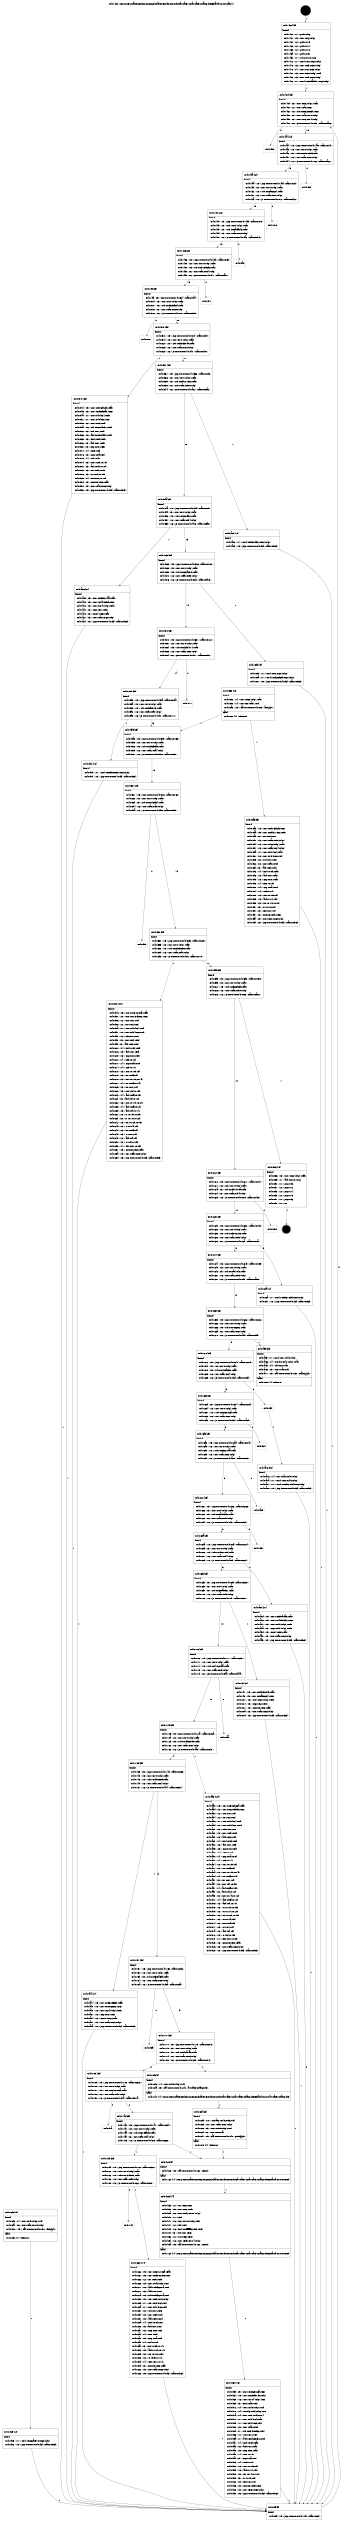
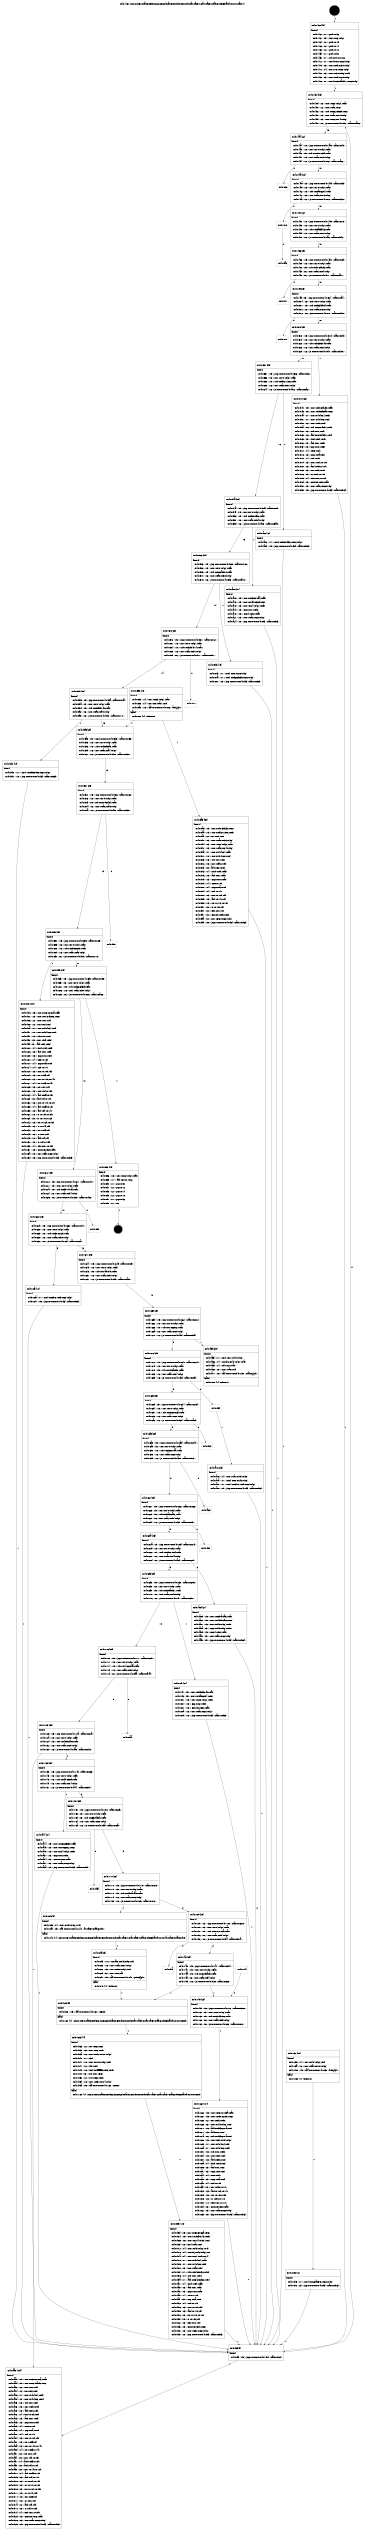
node "0x401eb6": removed
edge "0x4014d0 [22]" -> "0x401dac": now "0x401812" -> "0x401dac"
edge "0x4017bb [25]" -> "0x4017d4": reversed
edge "0x401aa8 [134]" -> "0x401fcf [5]": reversed
